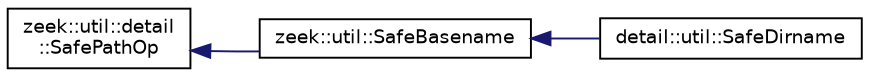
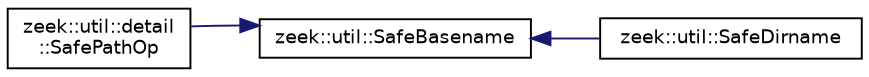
node "detail::util::SafeDirname": label "detail::util::SafeDirname" -> "zeek::util::SafeDirname"
edge "zeek::util::SafeBasename" -> "zeek::util::detail ::SafePathOp": reversed
